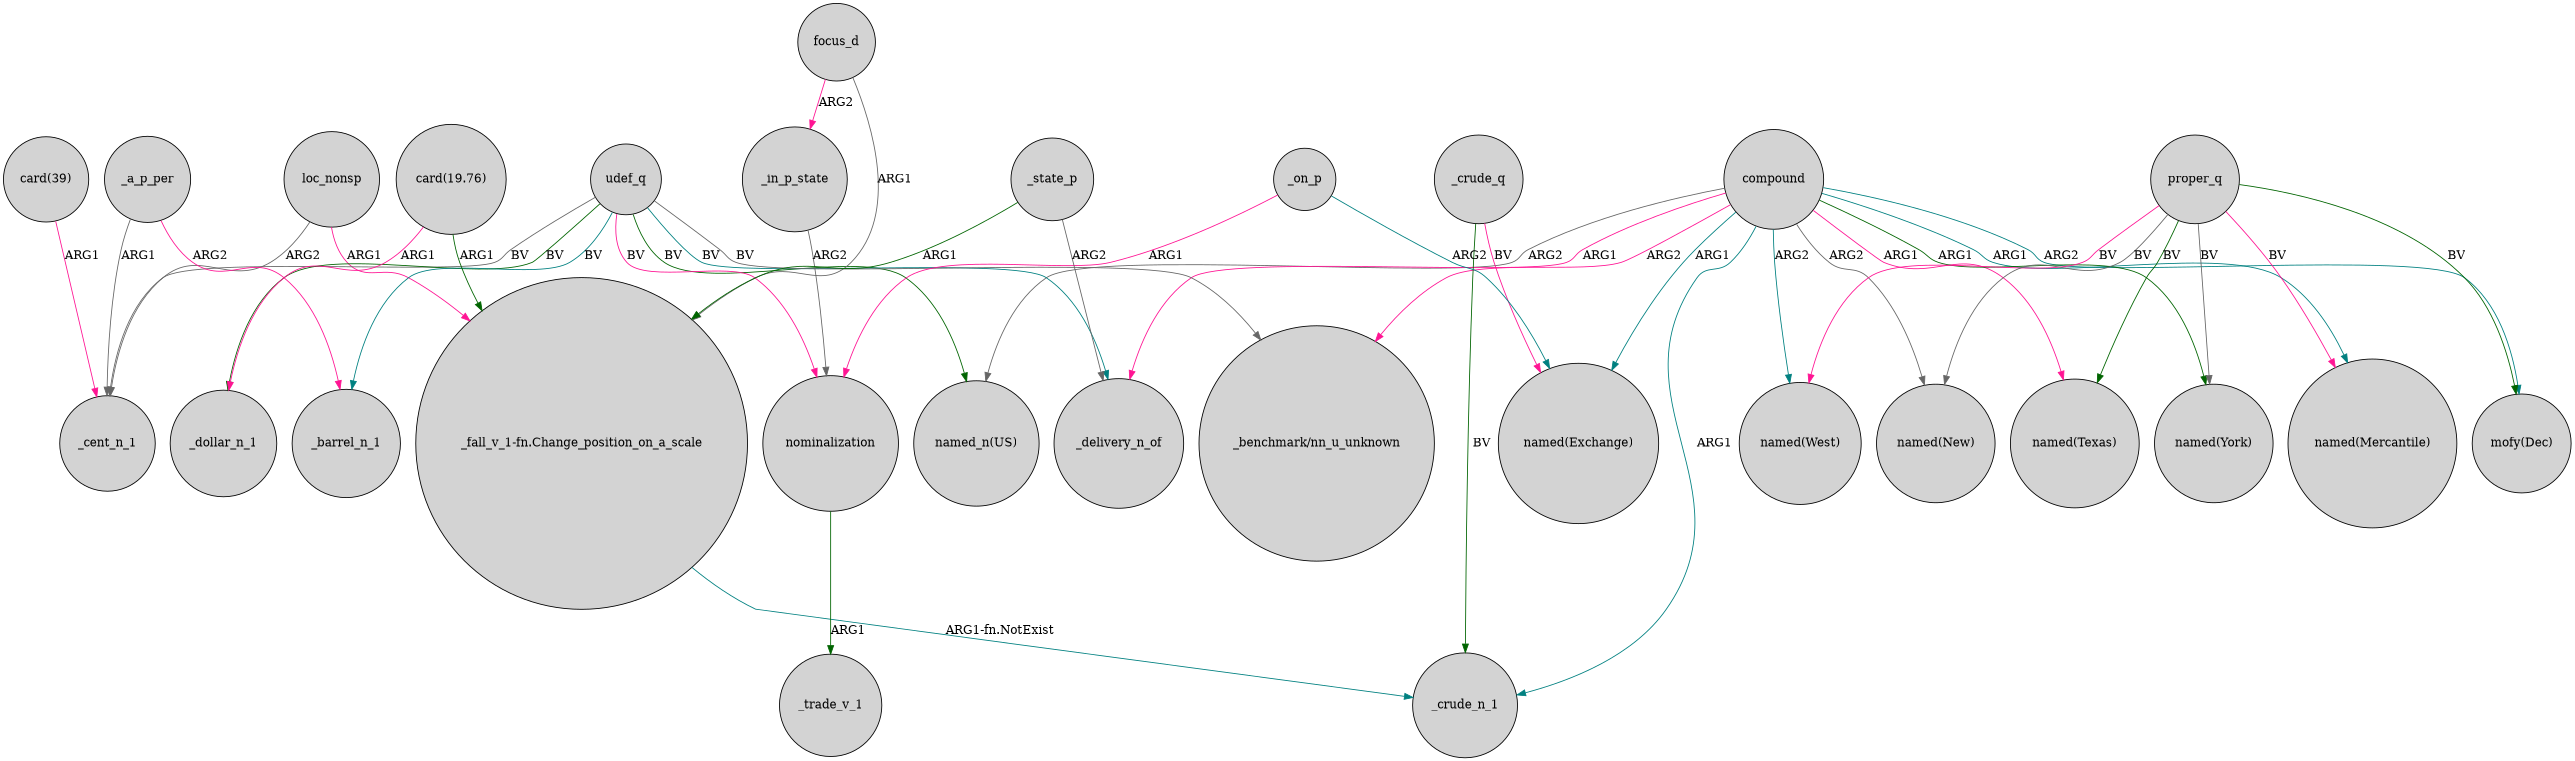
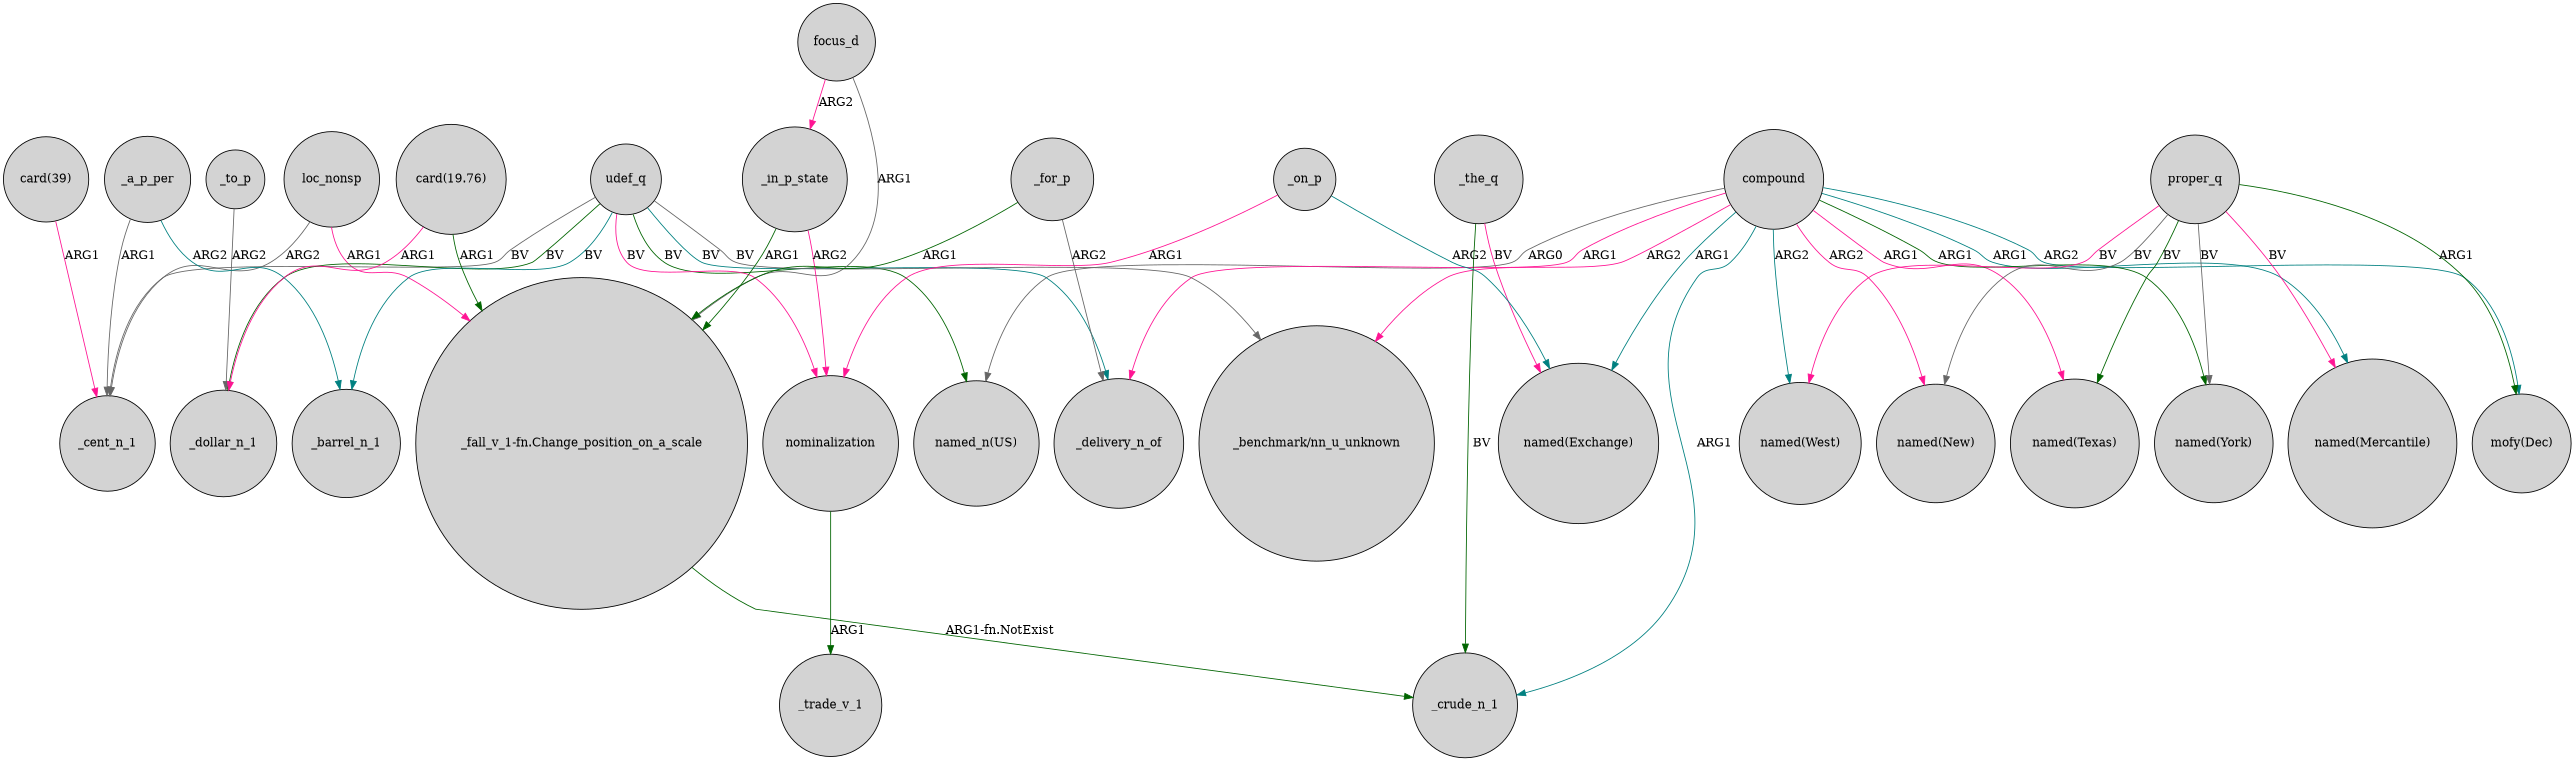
node "_to_p": added
node "_state_p": label "_state_p" -> "_for_p"
node "_crude_q": label "_crude_q" -> "_the_q"
edge "compound" -> "named_n(US)": label "ARG2" -> "ARG0"
edge "proper_q" -> "mofy(Dec)": label "BV" -> "ARG1"
edge "_in_p_state" -> "_fall_v_1-fn.Change_position_on_a_scale": added, label "ARG1"
edge "_a_p_per" -> "_barrel_n_1": color deeppink -> teal
edge "compound" -> "named(New)": color gray40 -> deeppink
edge "_in_p_state" -> "nominalization": color gray40 -> deeppink
edge "_fall_v_1-fn.Change_position_on_a_scale" -> "_crude_n_1": color teal -> darkgreen
